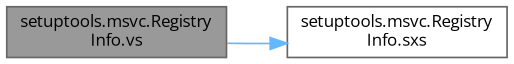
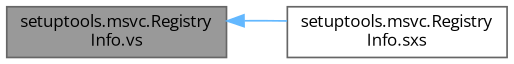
edge "setuptools.msvc.Registry Info.vs" -> "setuptools.msvc.Registry Info.sxs": reversed
